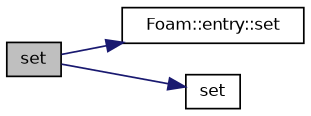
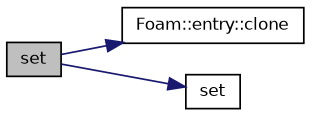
node "Foam::entry::set": label "Foam::entry::set" -> "Foam::entry::clone"
